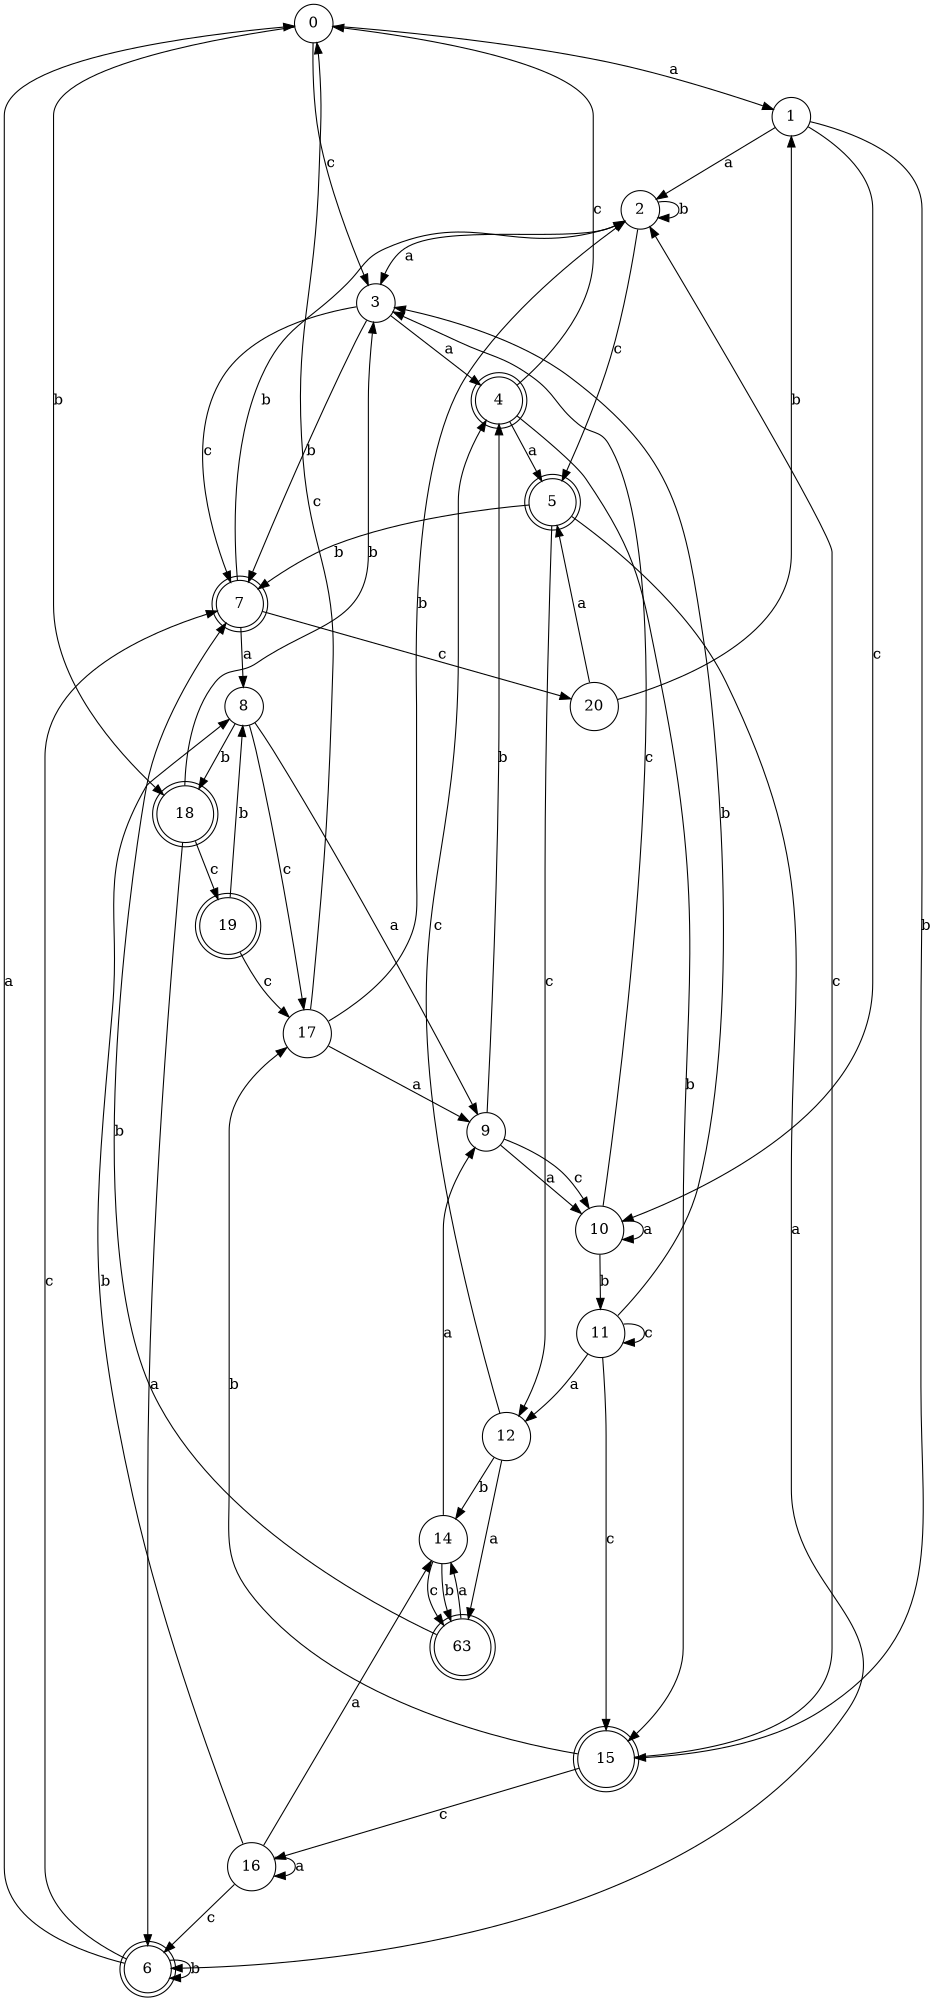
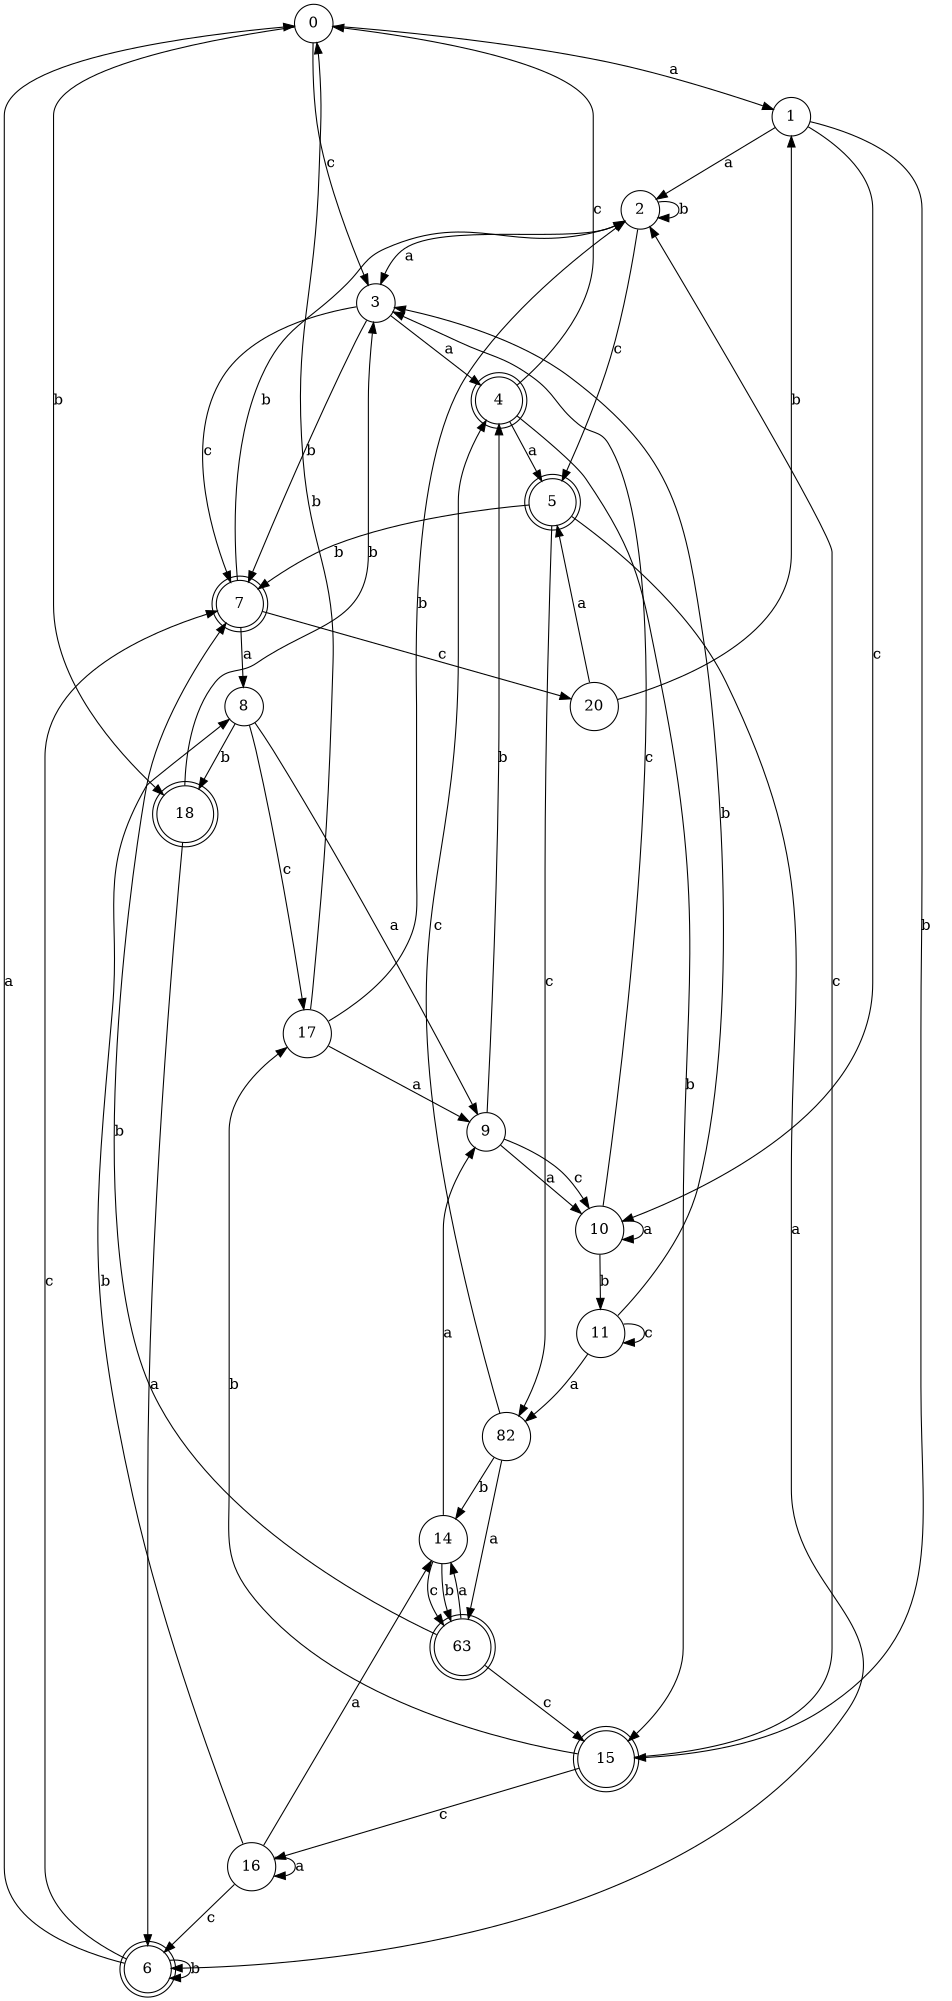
edge "17" -> "0": label "c" -> "b"
node "19": removed
node "12": label "12" -> "82"
edge "11" -> "15": now "63" -> "15"
